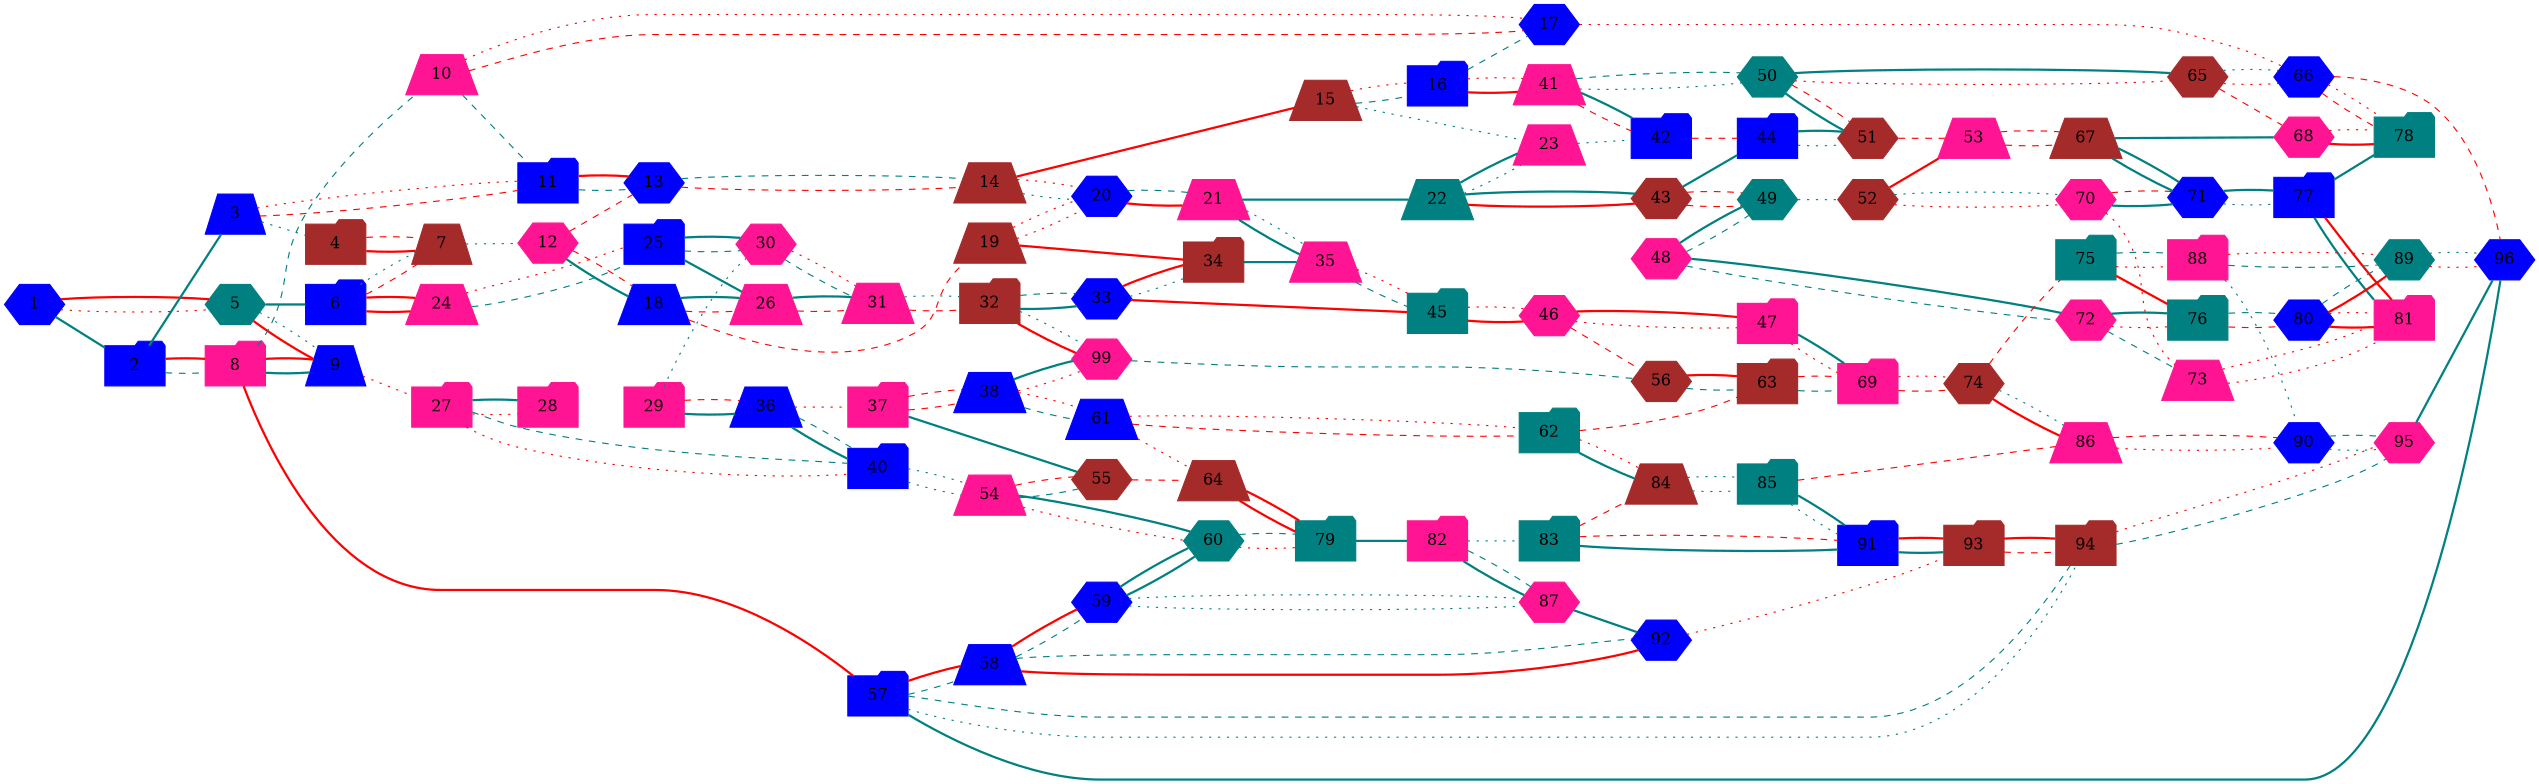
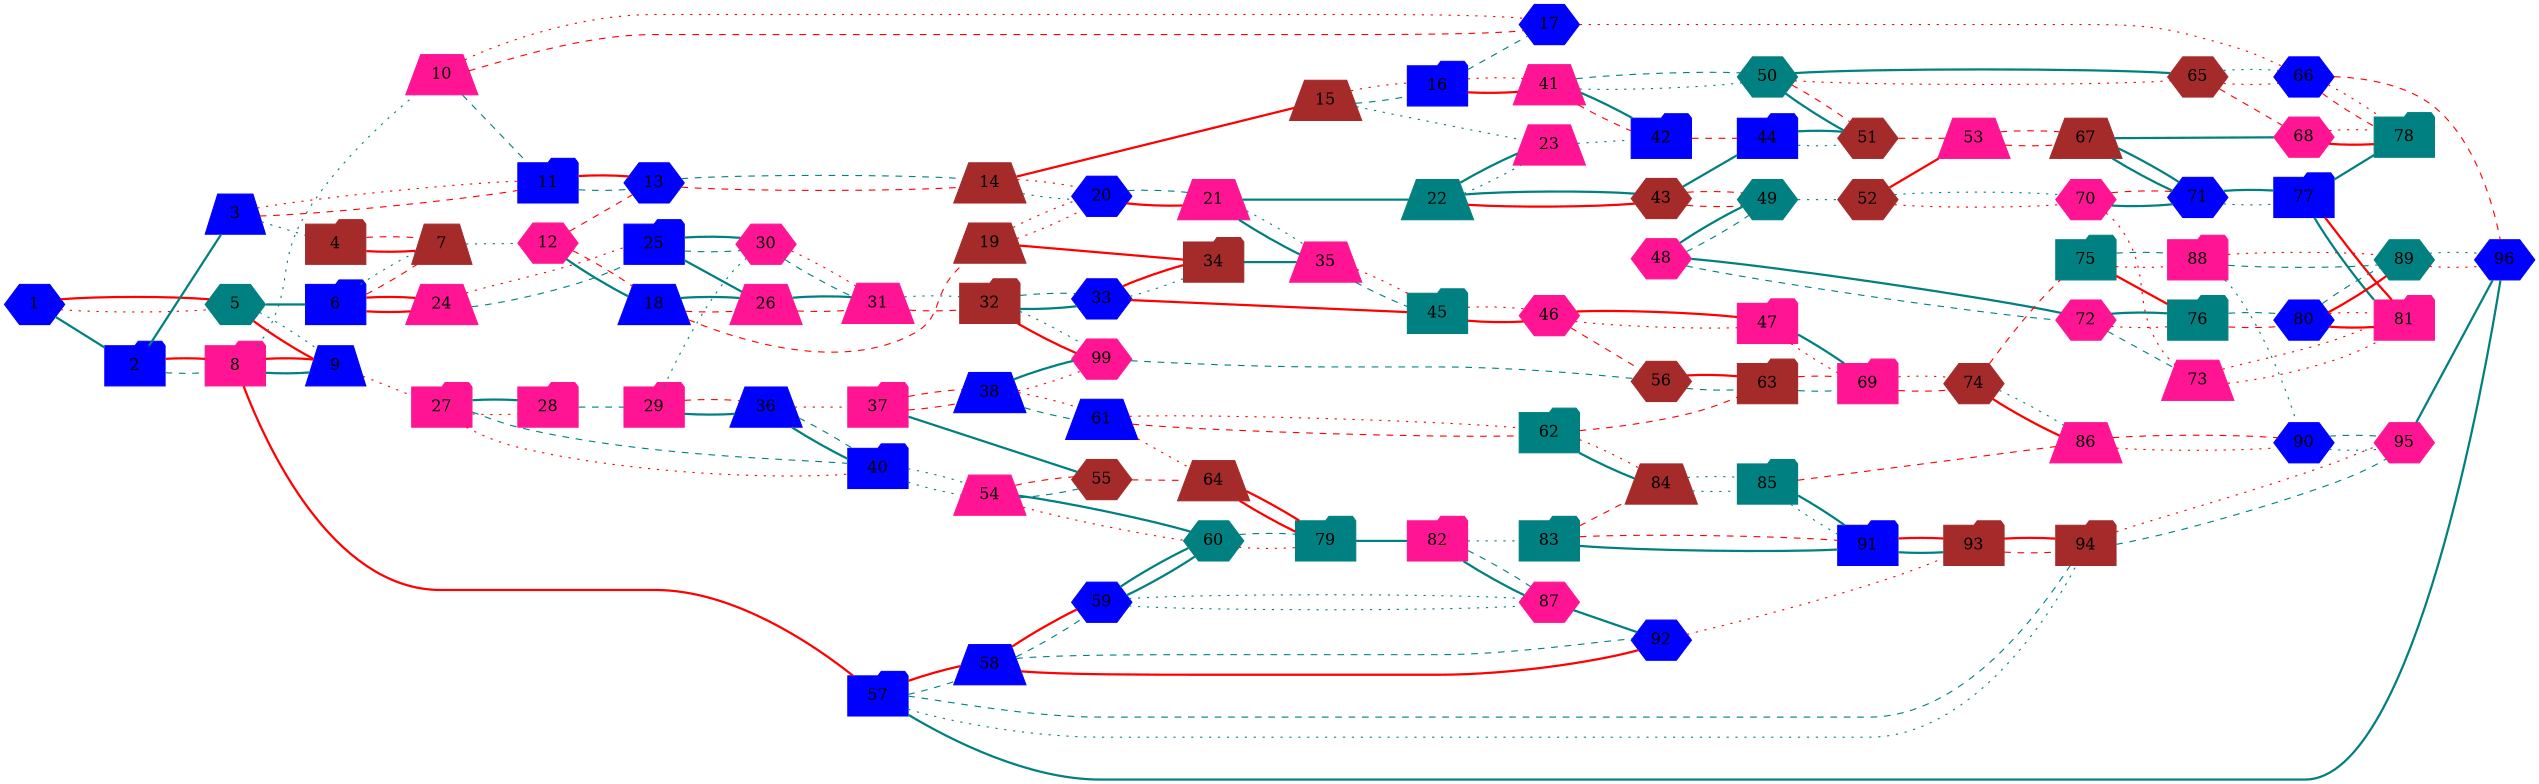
edge "10" -- "8": style dashed -> dotted
edge "28" -- "29": added
